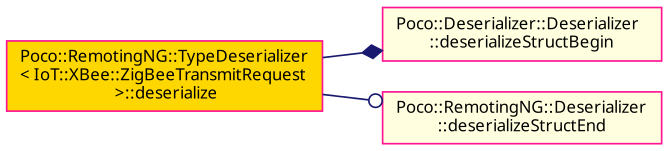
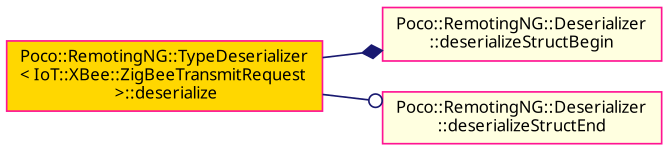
node "Poco::Deserializer::Deserializer ::deserializeStructBegin": label "Poco::Deserializer::Deserializer ::deserializeStructBegin" -> "Poco::RemotingNG::Deserializer ::deserializeStructBegin"
